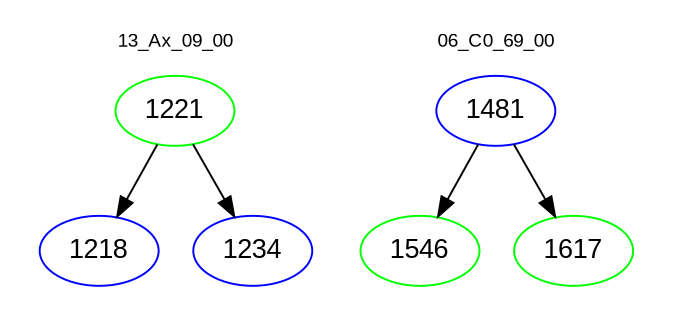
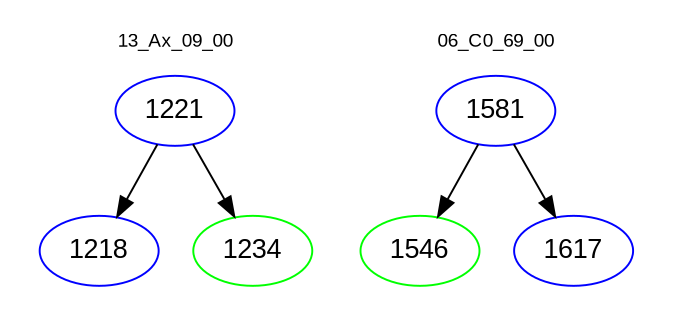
node "1221": color green -> blue
node "1481": label "1481" -> "1581"
node "1234": color blue -> green
node "1617": color green -> blue
